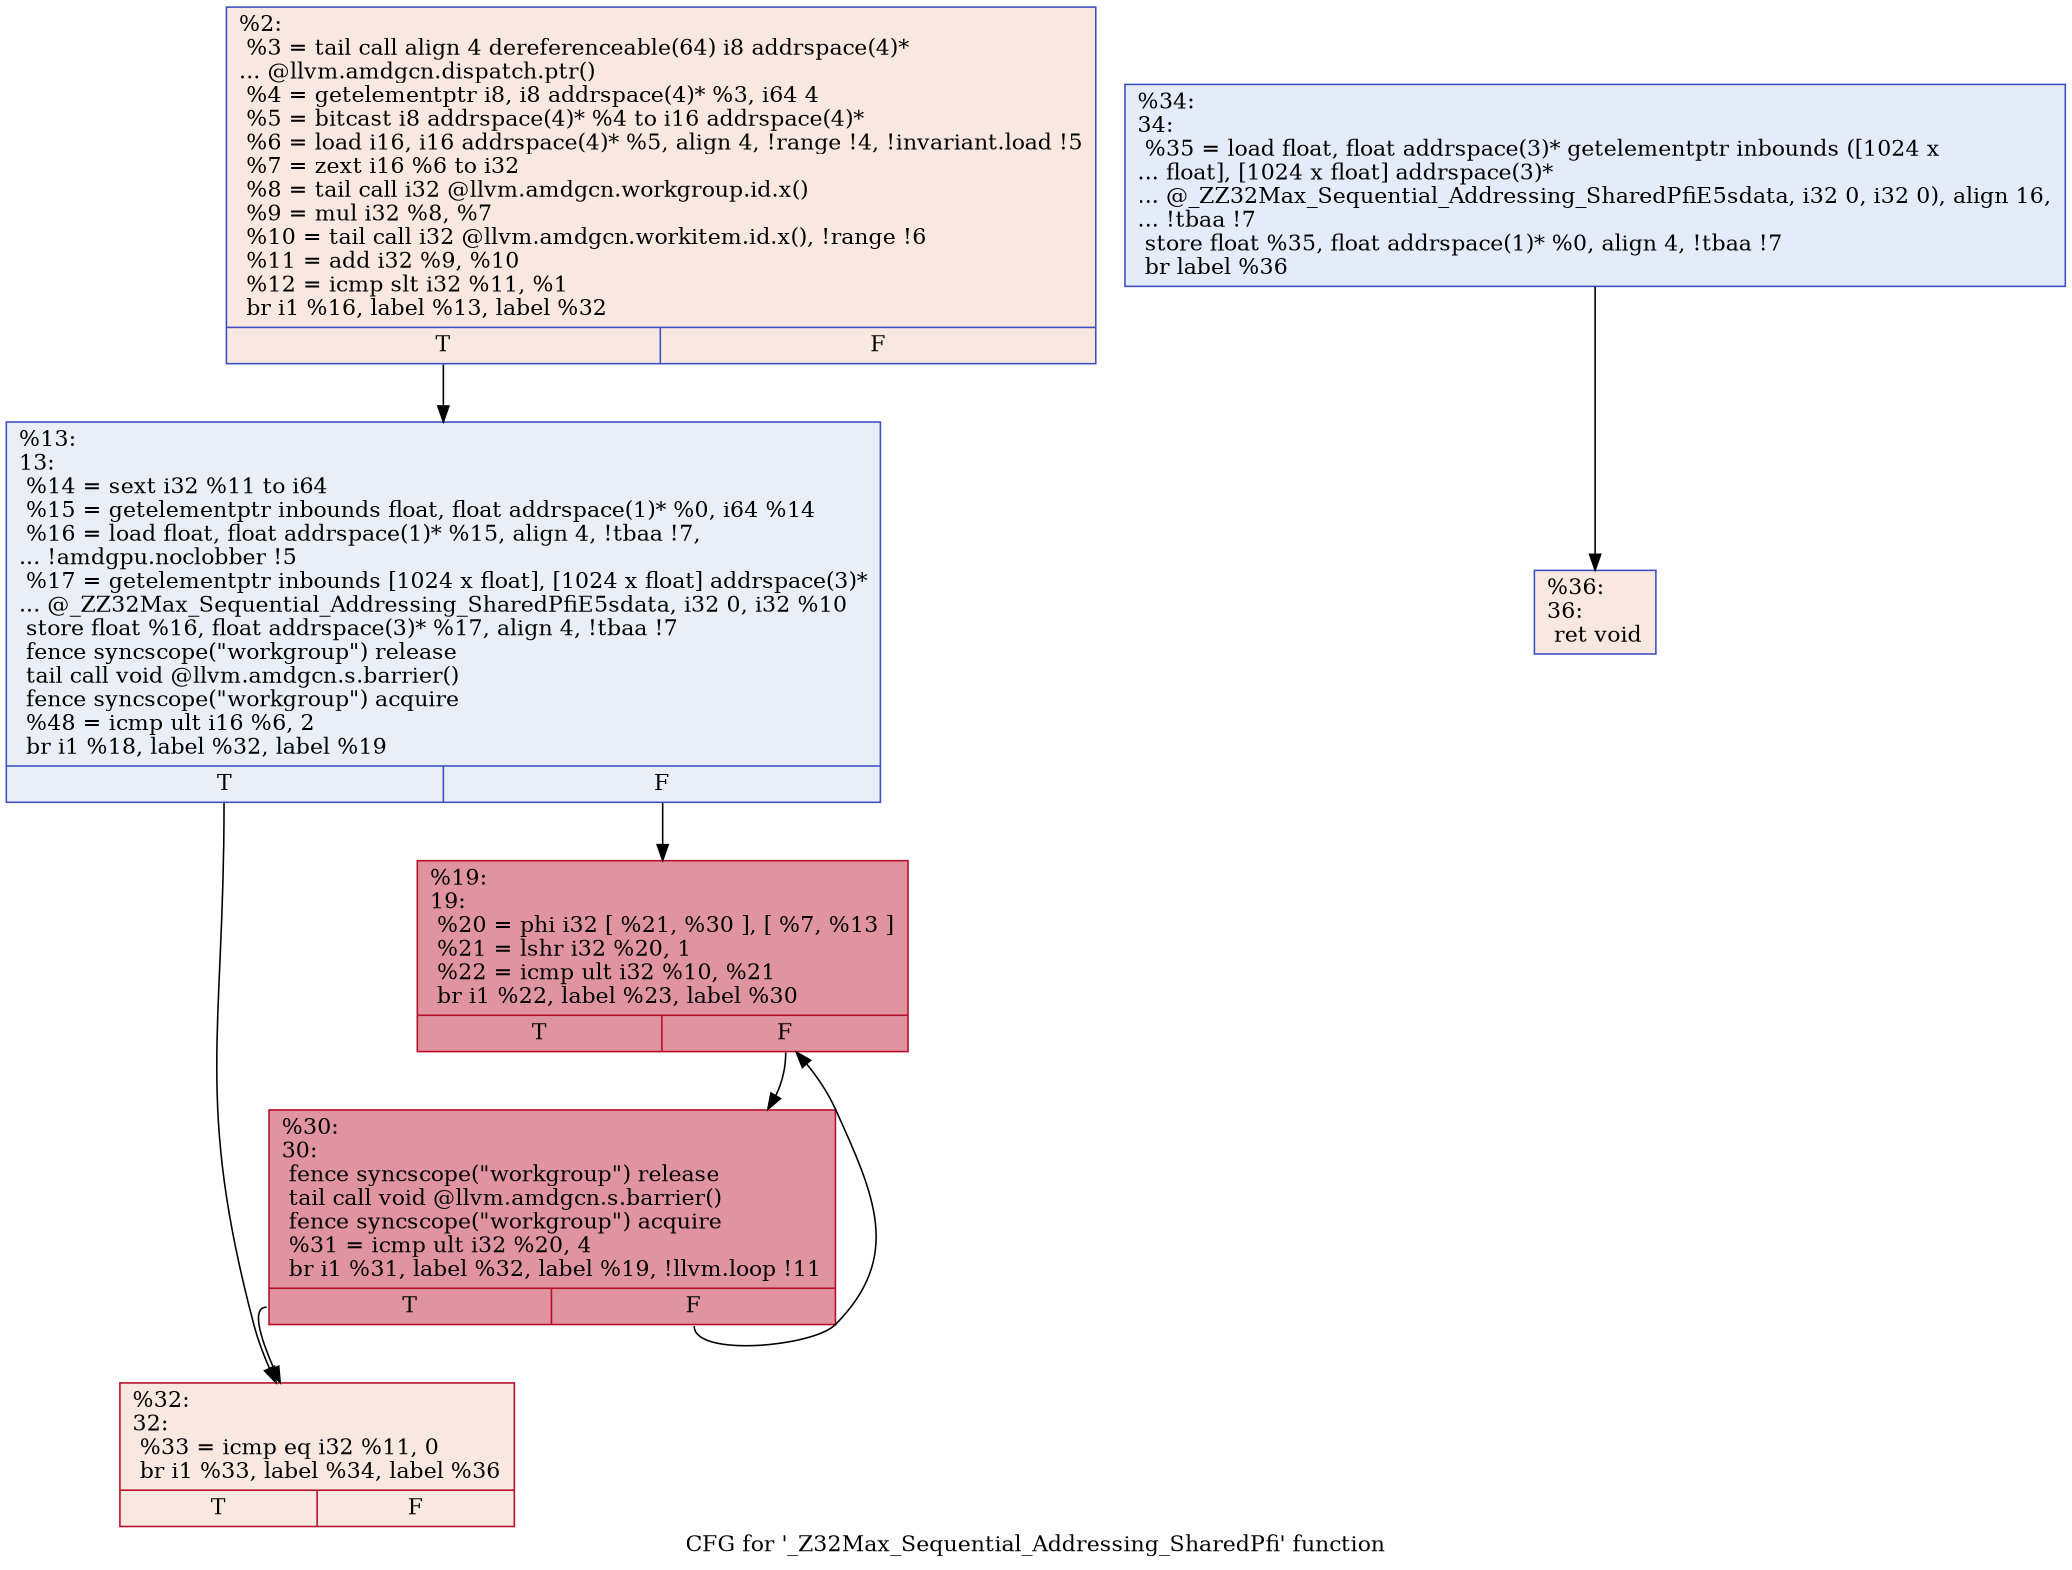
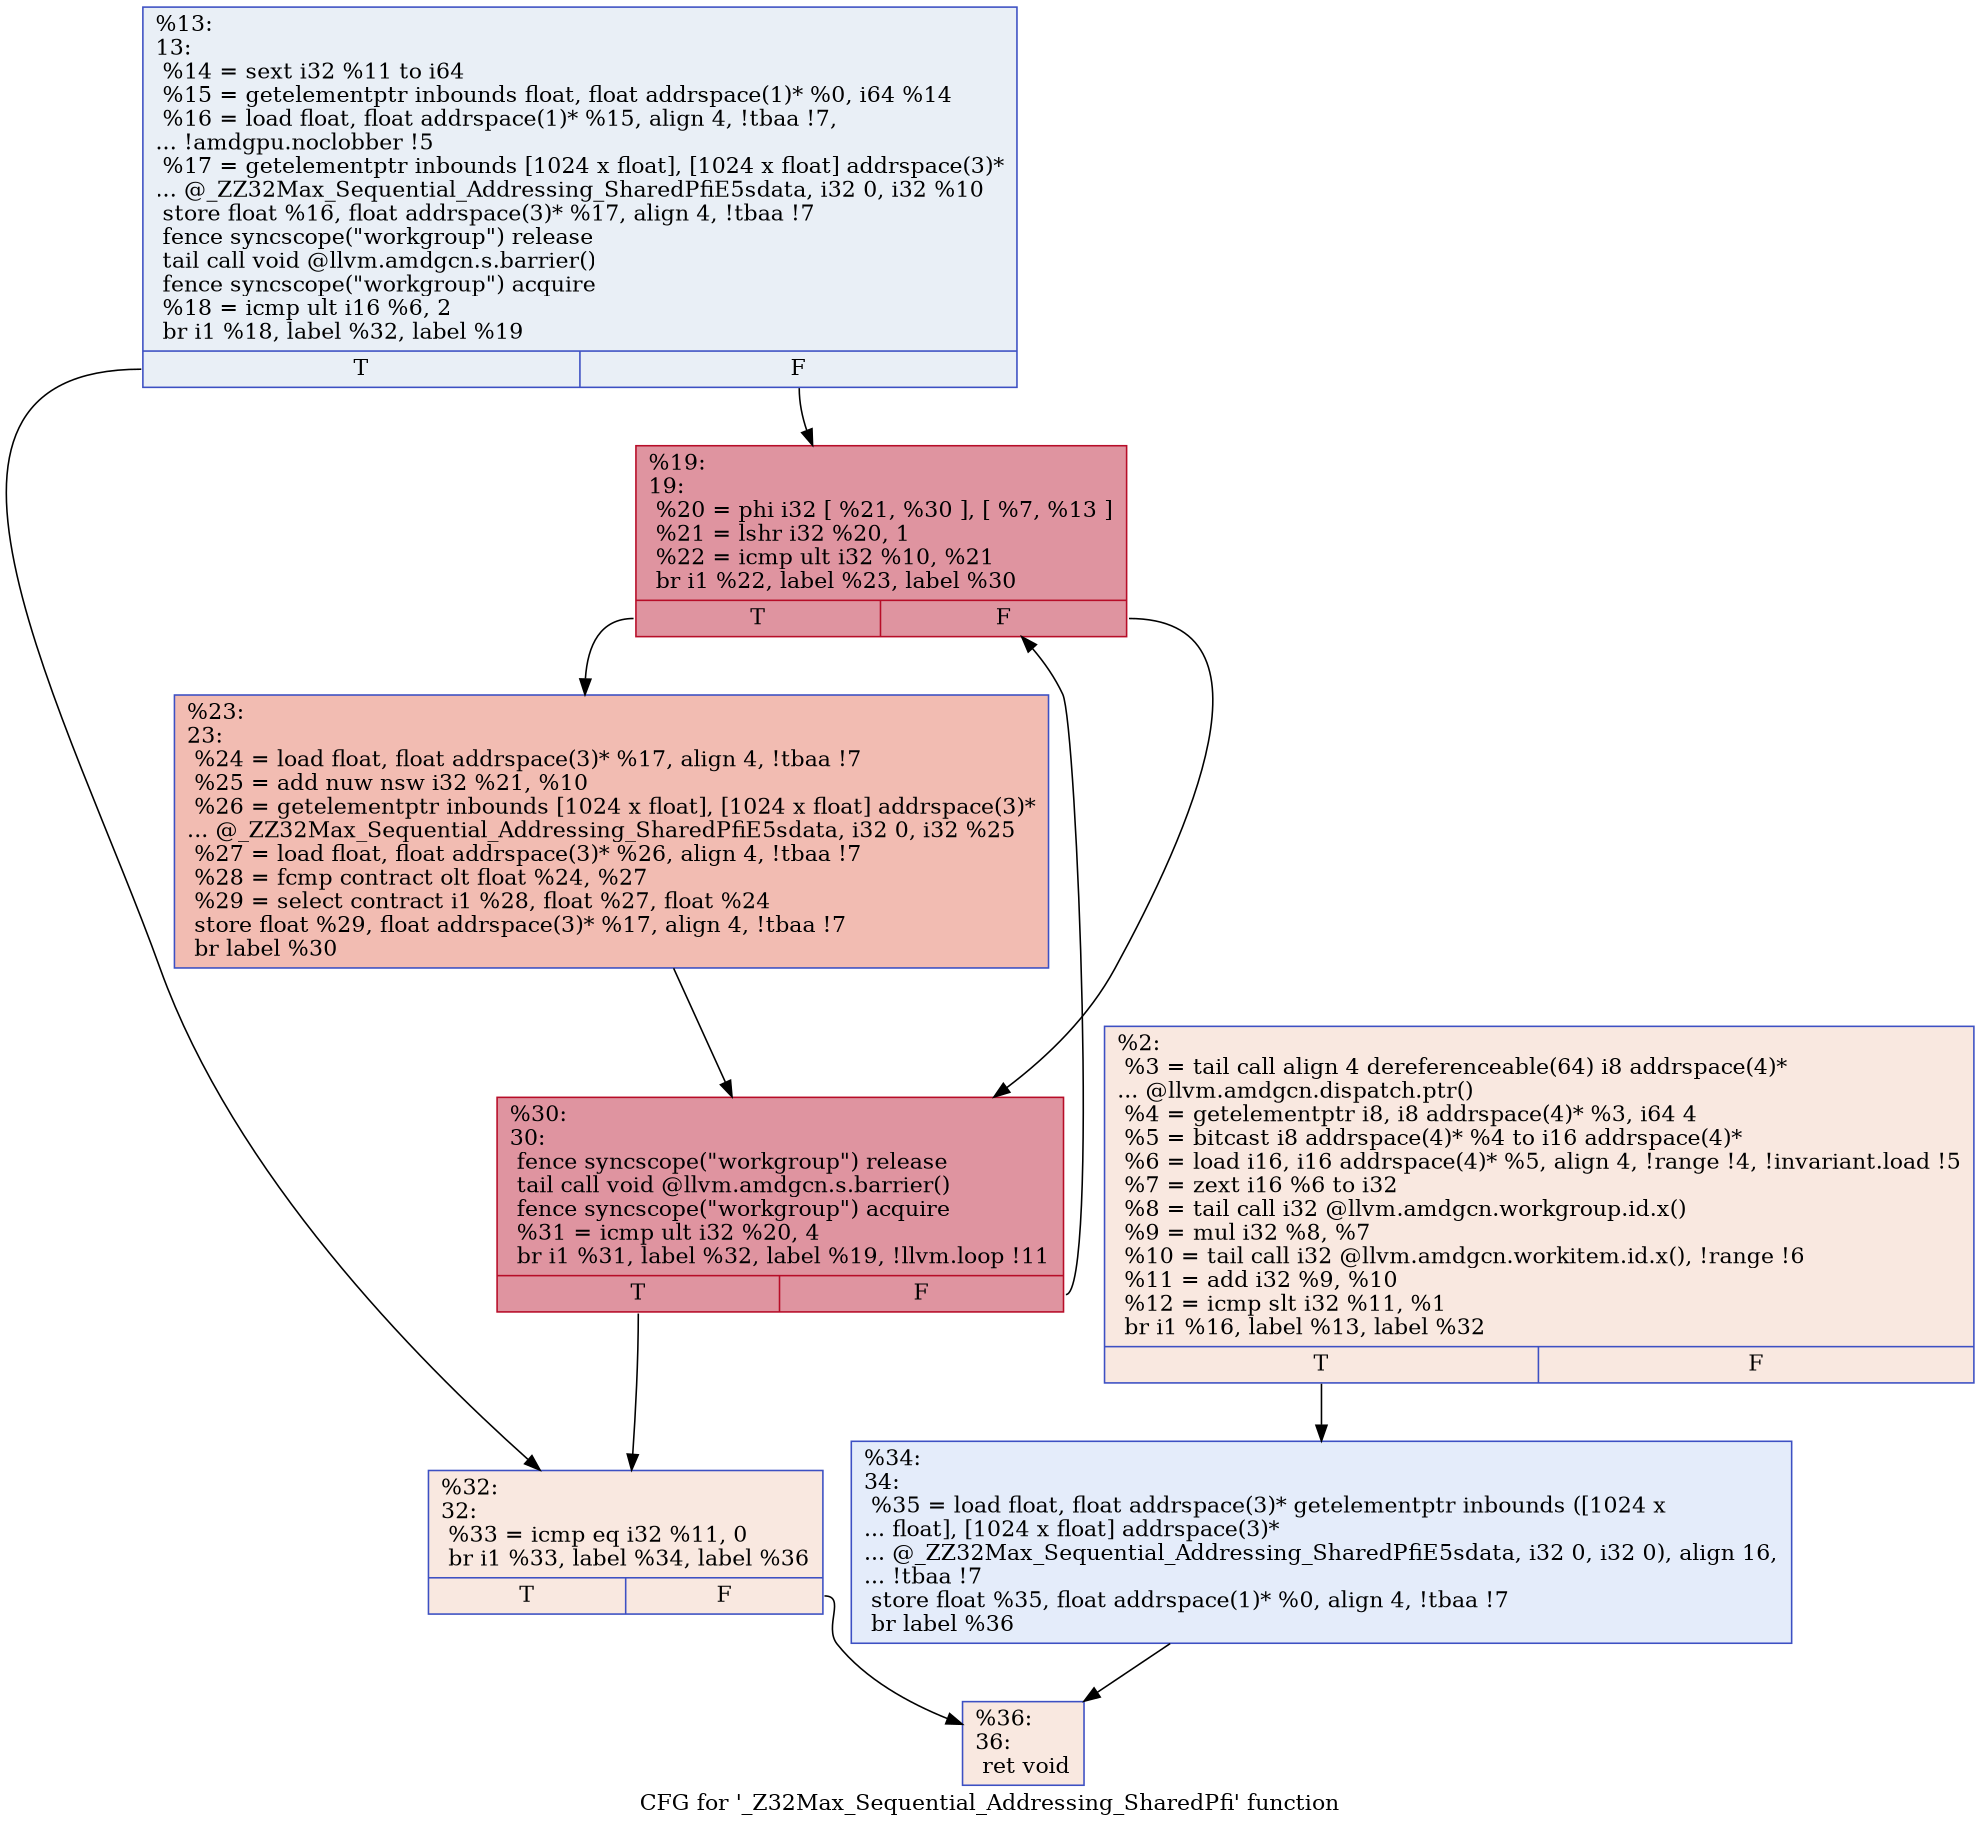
edge "%2:" -> "%13:": now "%2:" -> "%34:"
node "%13:": text "%48 = icmp ult i16 %6, 2" -> "%18 = icmp ult i16 %6, 2"
node "%23:": added
node "%32:": color #b70d28ff -> #3d50c3ff
edge "%32:" -> "%36:": added
